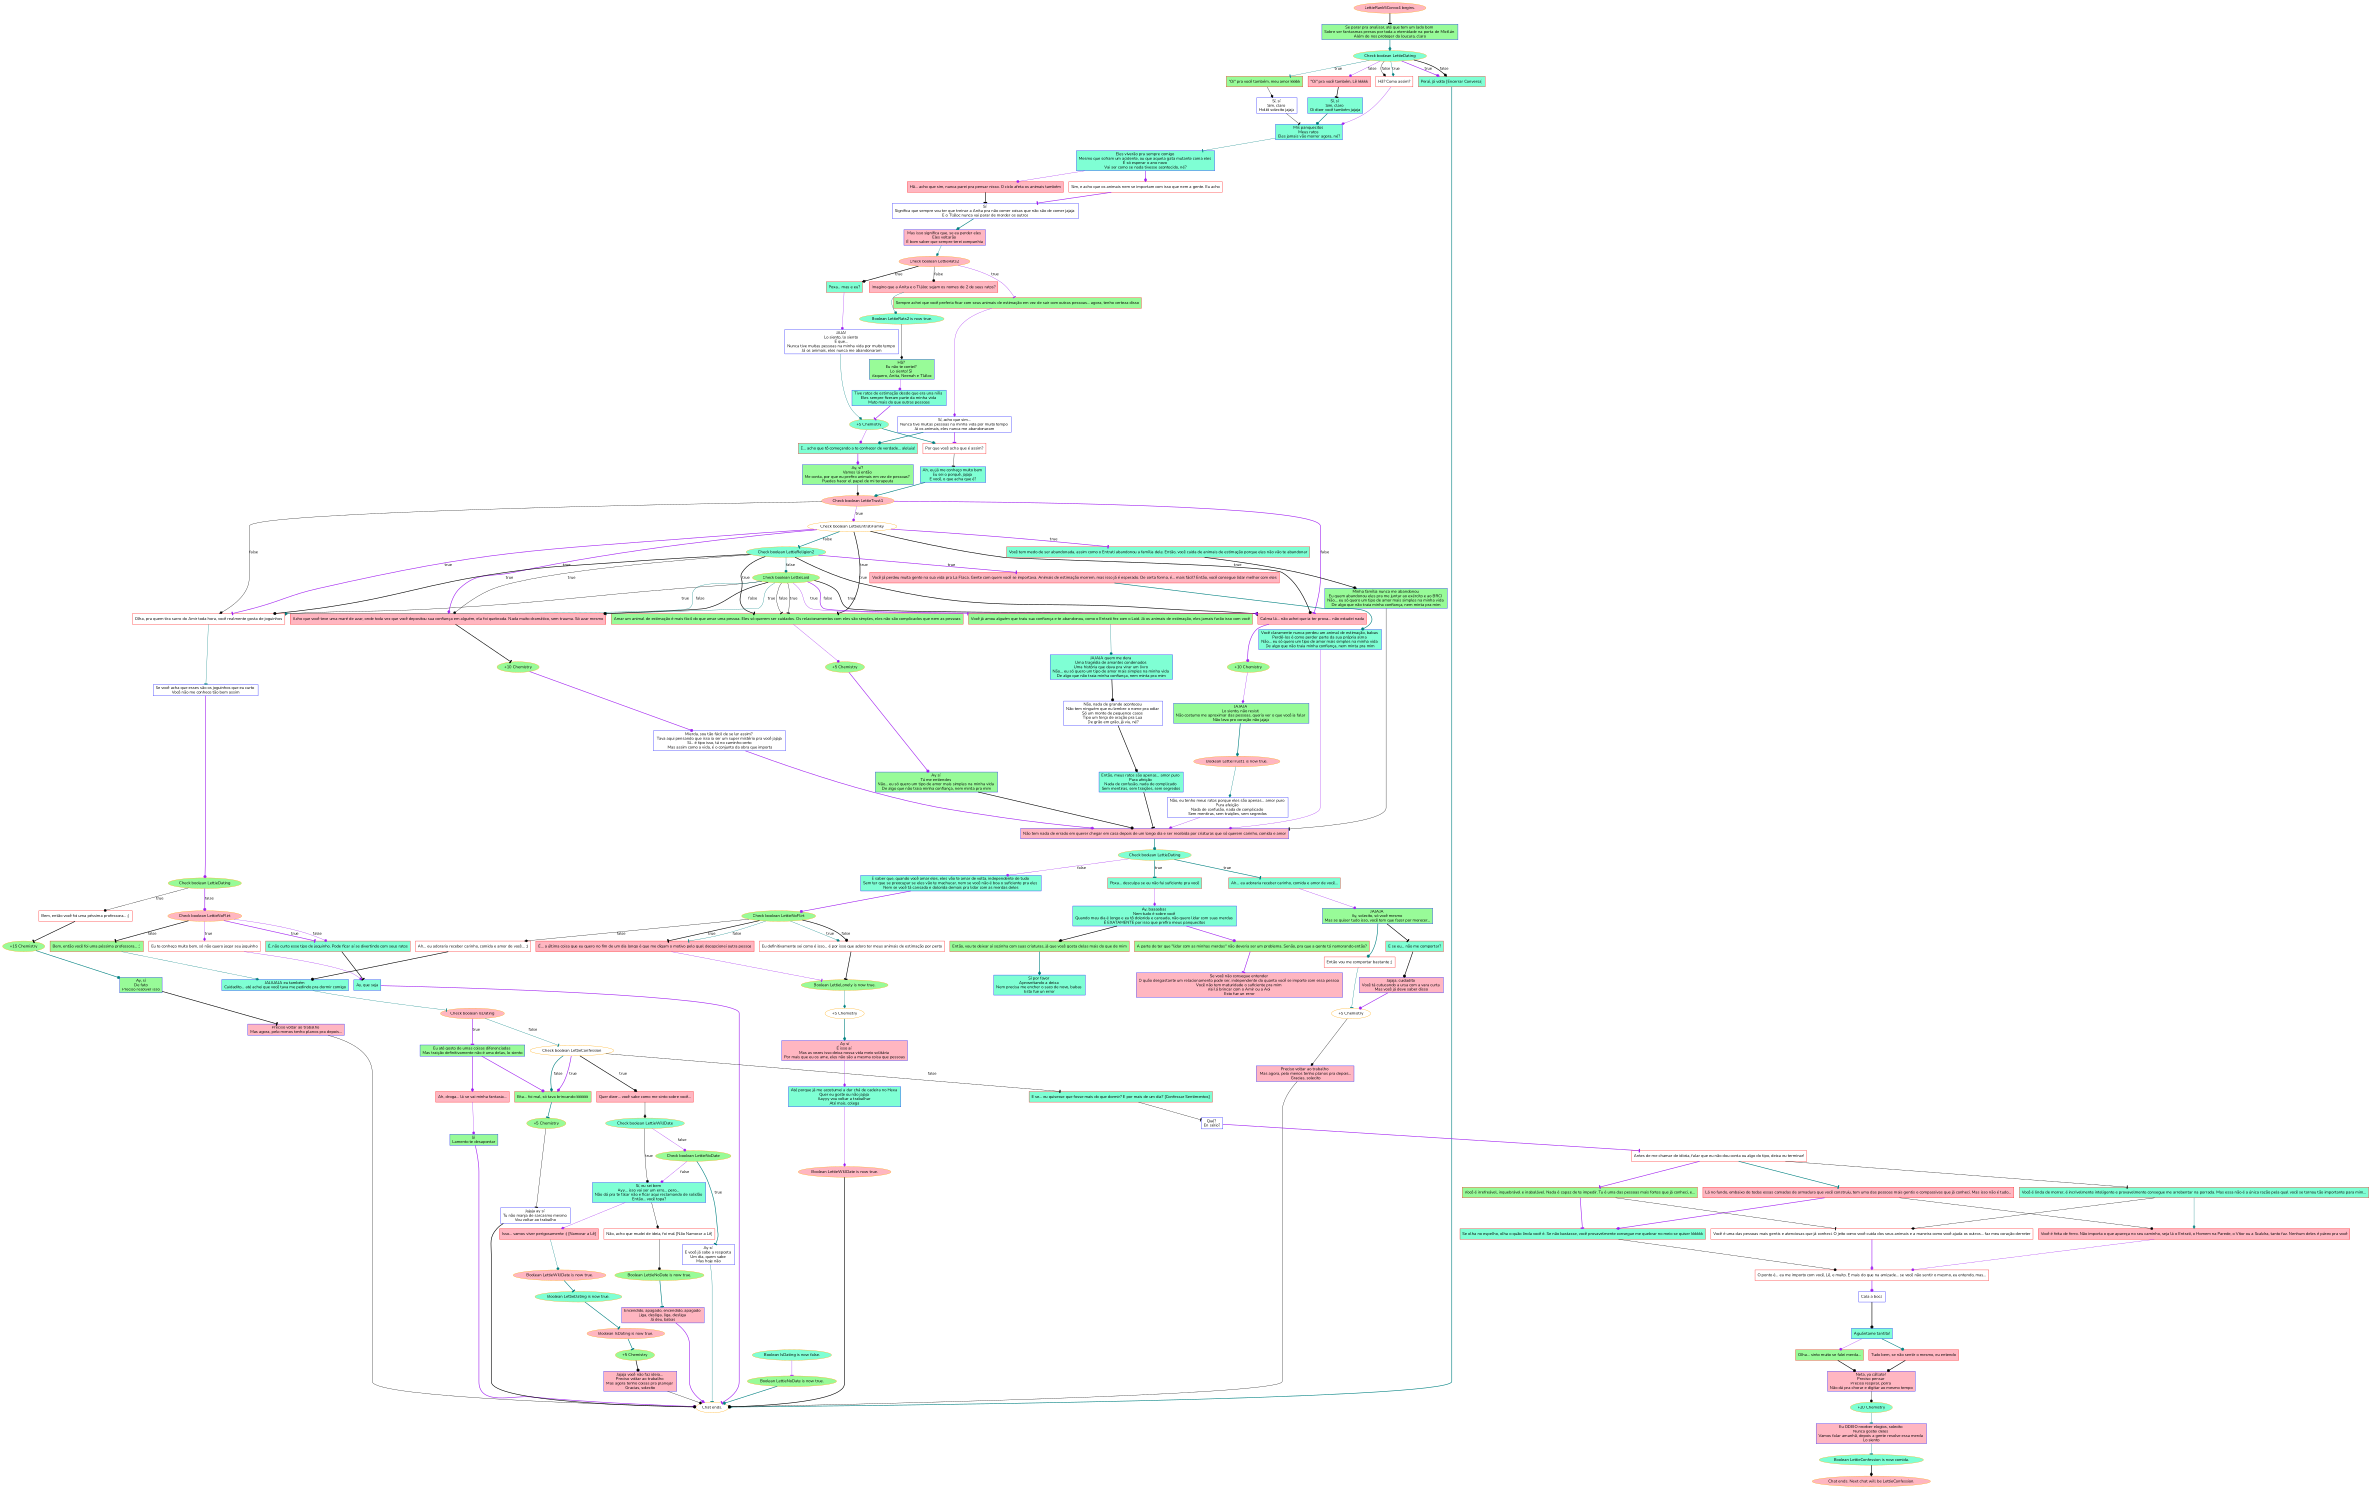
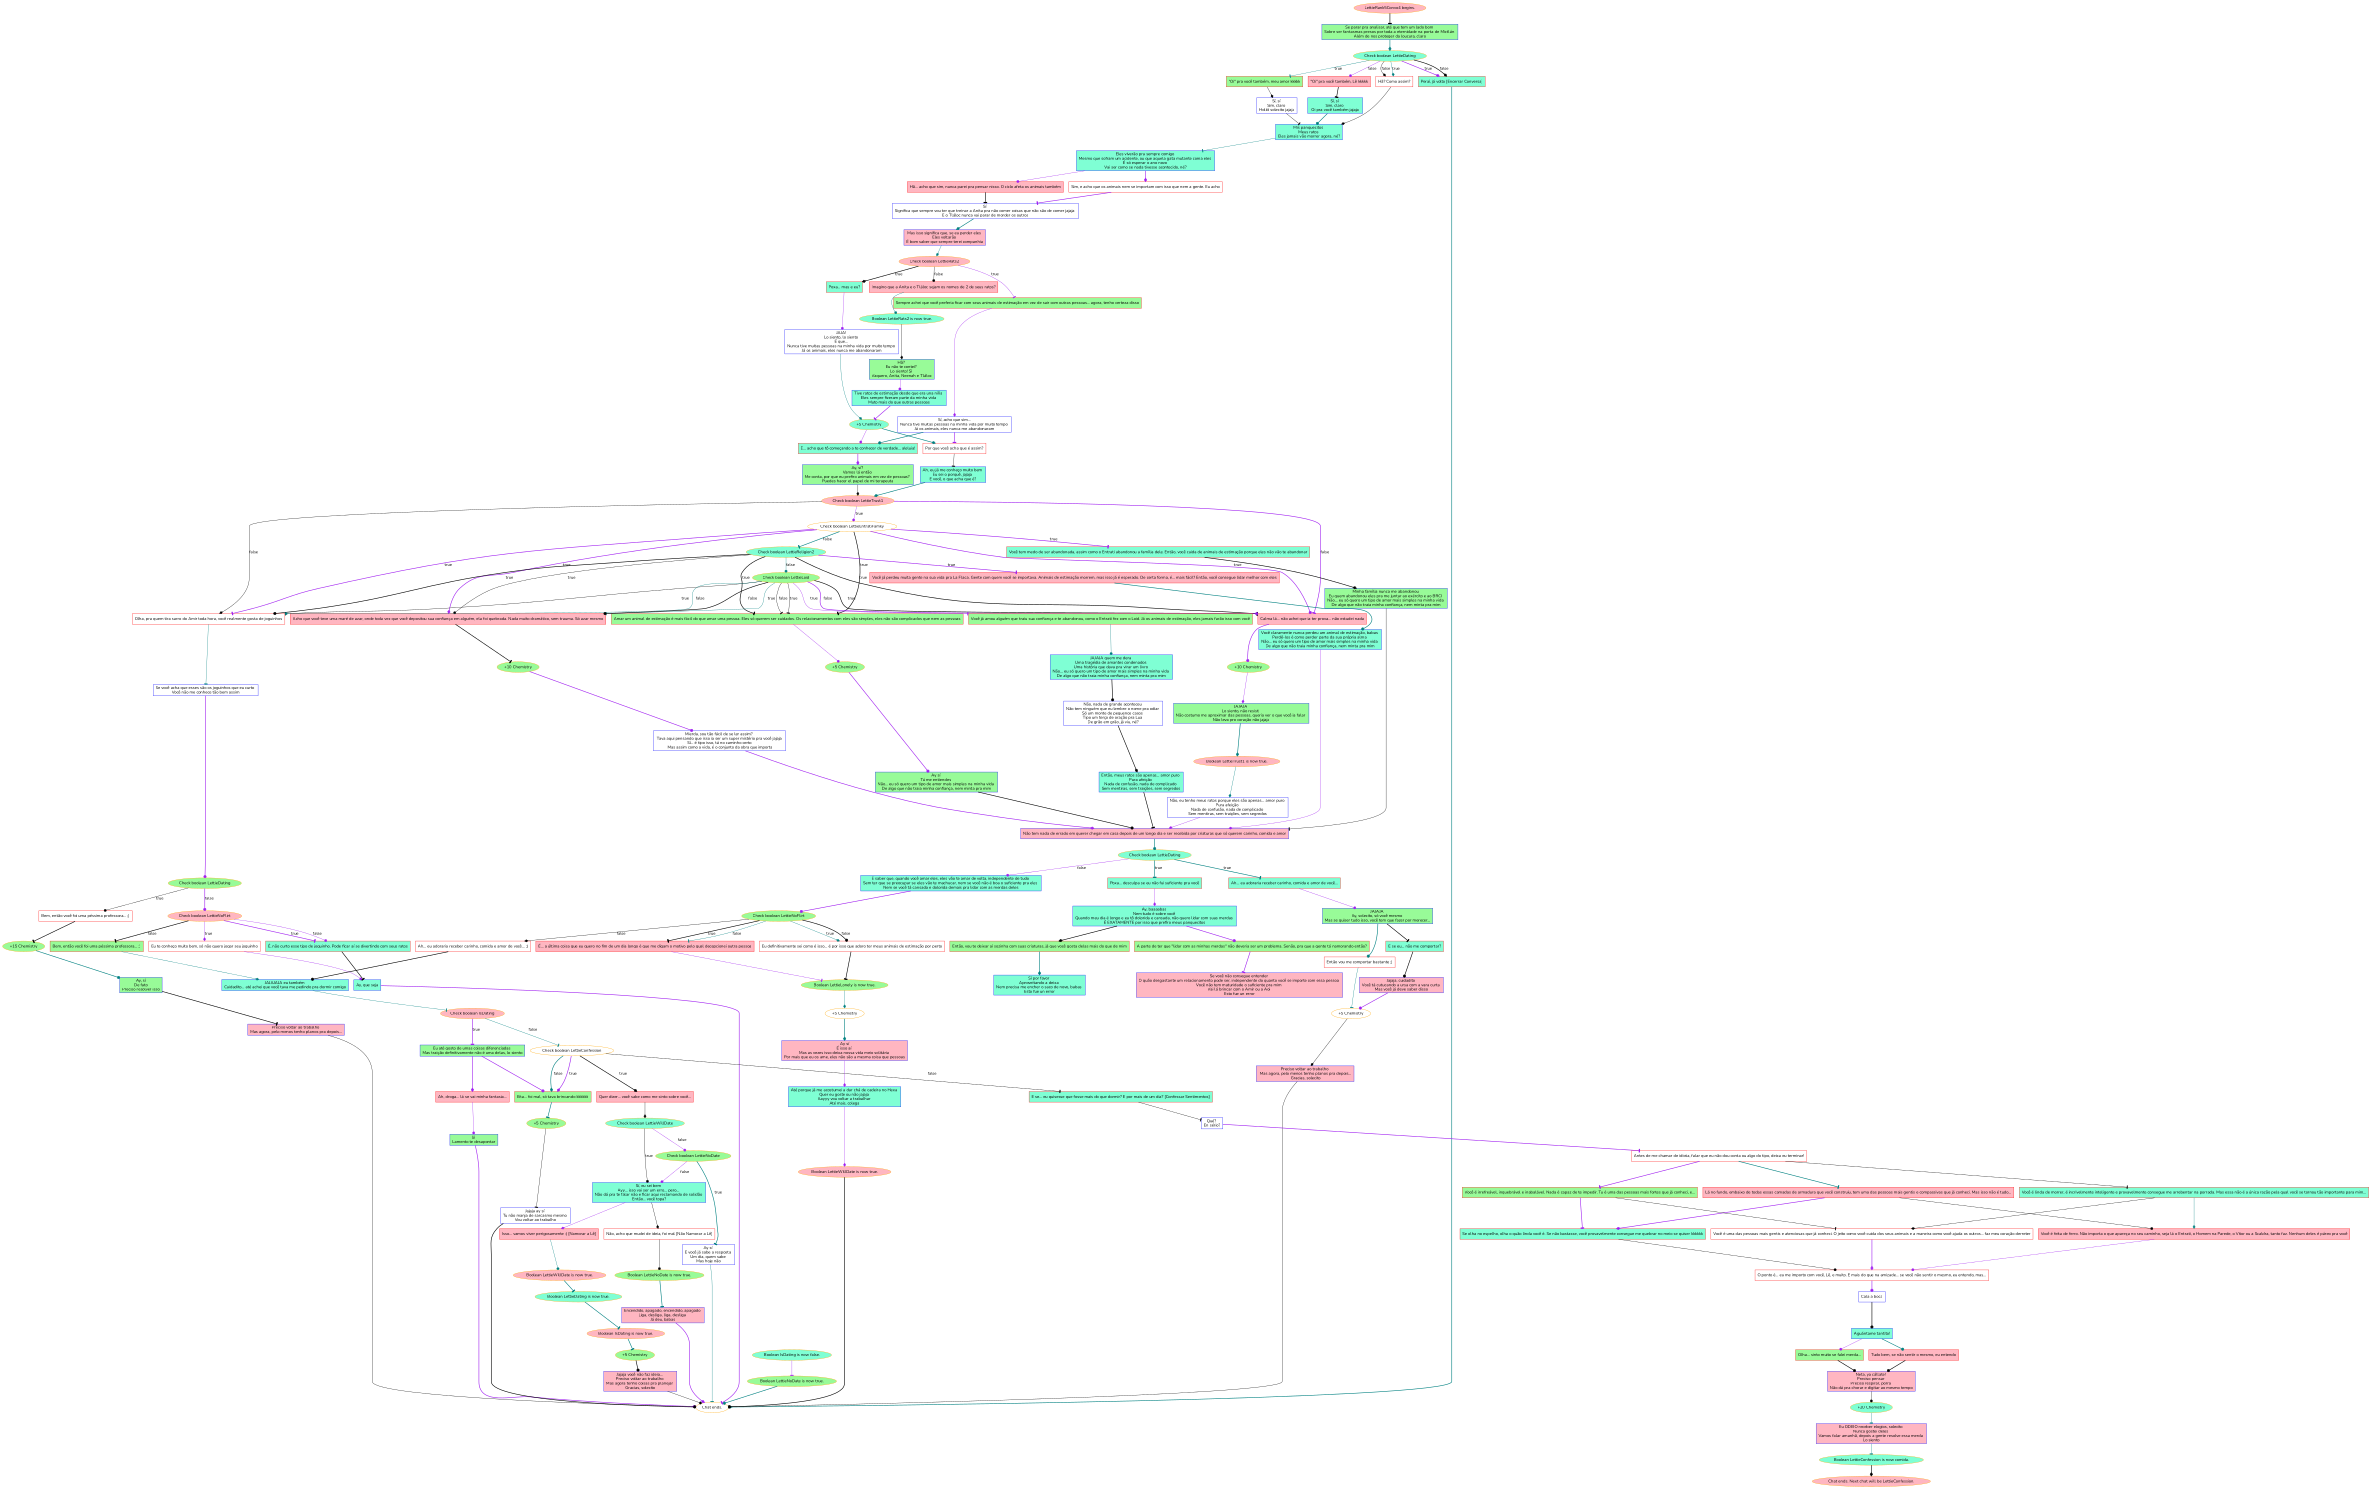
node "Sí, sí Sim, claro Oi dizer você também jajaja": label "Sí, sí Sim, claro Oi dizer você também jajaja" -> "Sí, sí Sim, claro Oi pra você também jajaja"
edge "Hã? Como assim?" -> "Mis panquecitos Meus ratos Eles jamais vão morrer agora, né?": color purple -> black
edge "Check boolean LettieEntratiFamily" -> "Calma lá… não achei que ia ter prova… não estudei nada": color black -> purple
